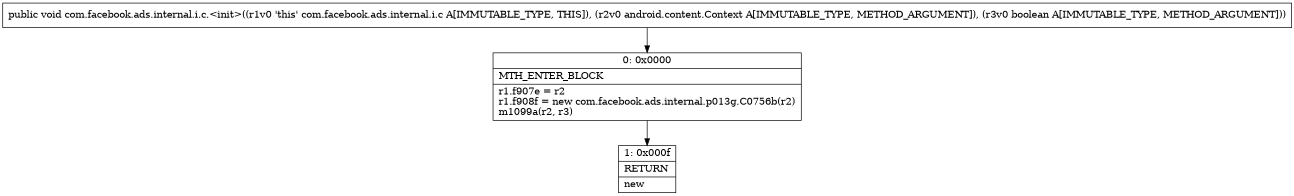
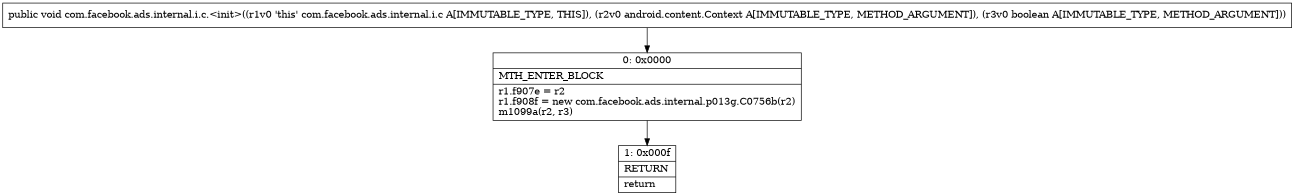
node "1: 0x000f": text "new" -> "return"
